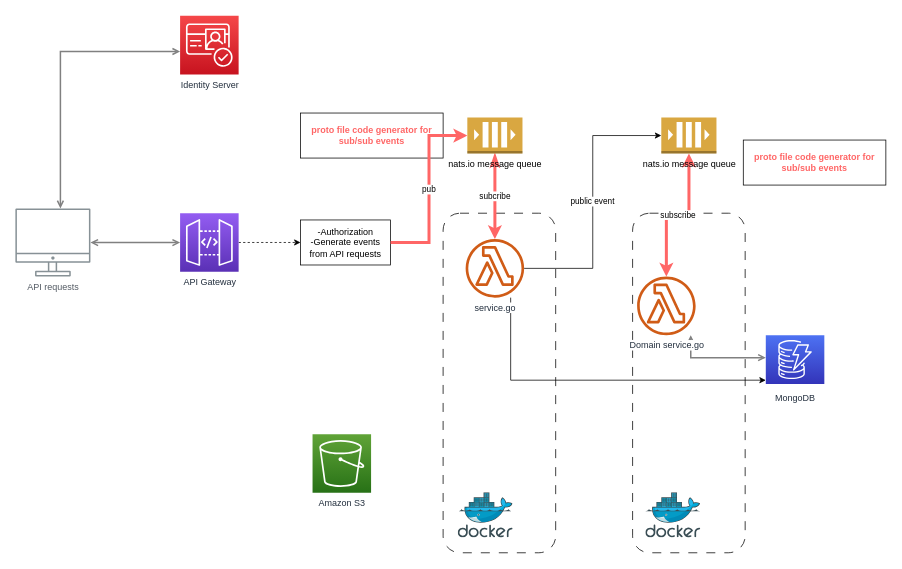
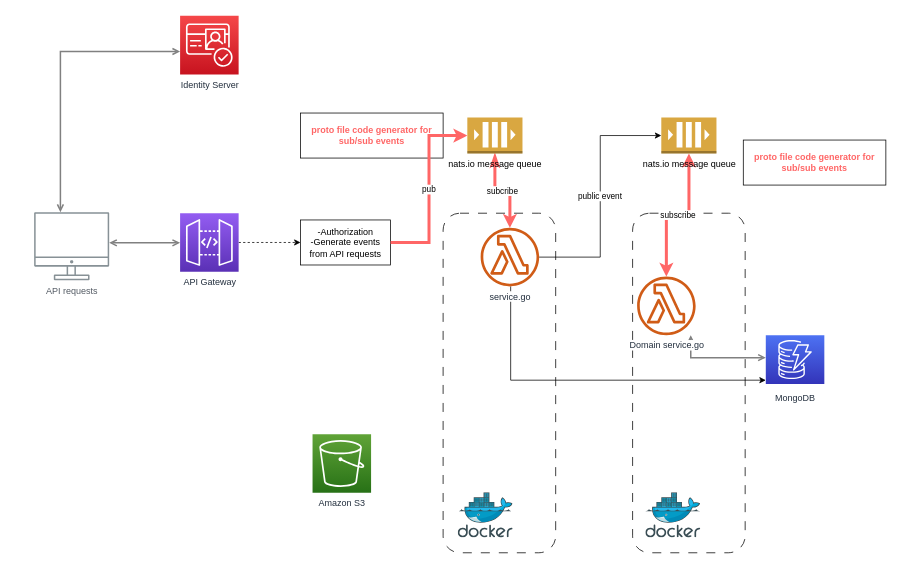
node "API requests": moved (53, 242) -> (72, 246)
node "service.go": moved (495, 268) -> (510, 257)
